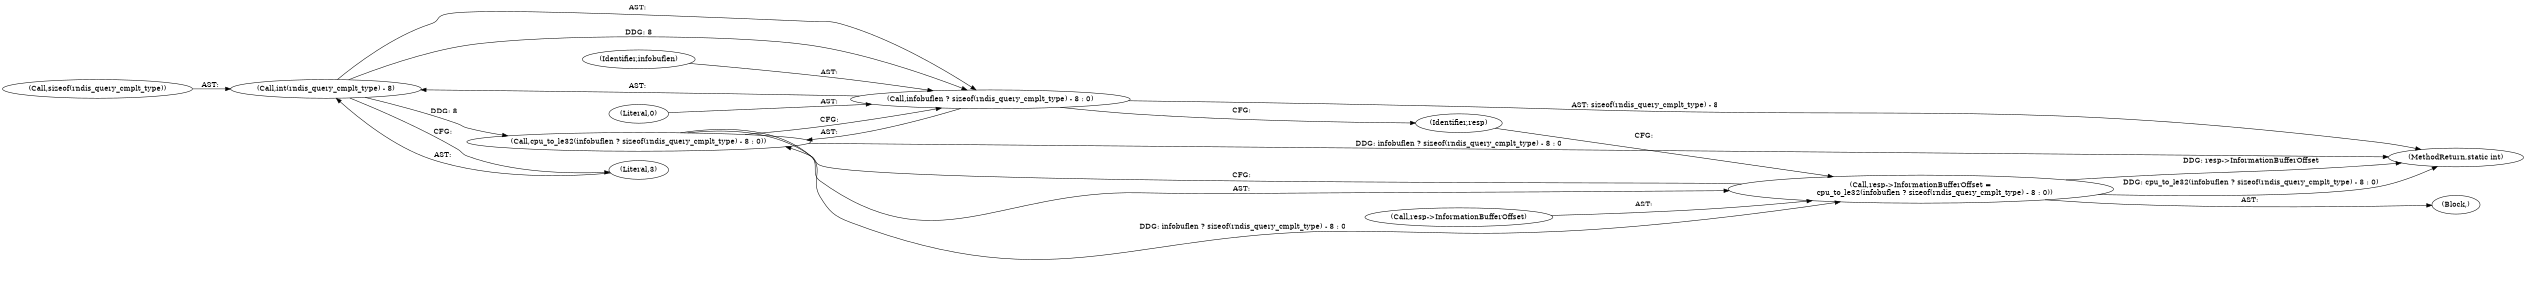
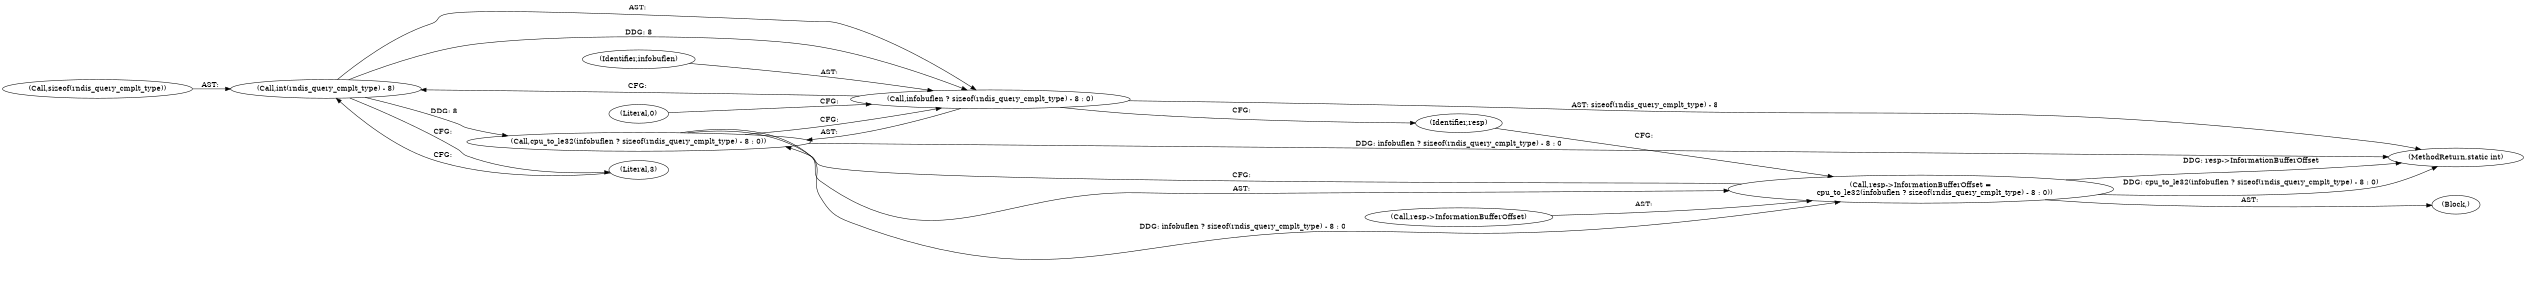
edge "(Call,infobuflen ? sizeof(rndis_query_cmplt_type) - 8 : 0)" -> "(Call,int(rndis_query_cmplt_type) - 8)": label "AST: " -> "CFG: "
edge "(Literal,0)" -> "(Call,infobuflen ? sizeof(rndis_query_cmplt_type) - 8 : 0)": label "AST: " -> "CFG: "
edge "(Literal,3)" -> "(Call,int(rndis_query_cmplt_type) - 8)": label "AST: " -> "CFG: "
